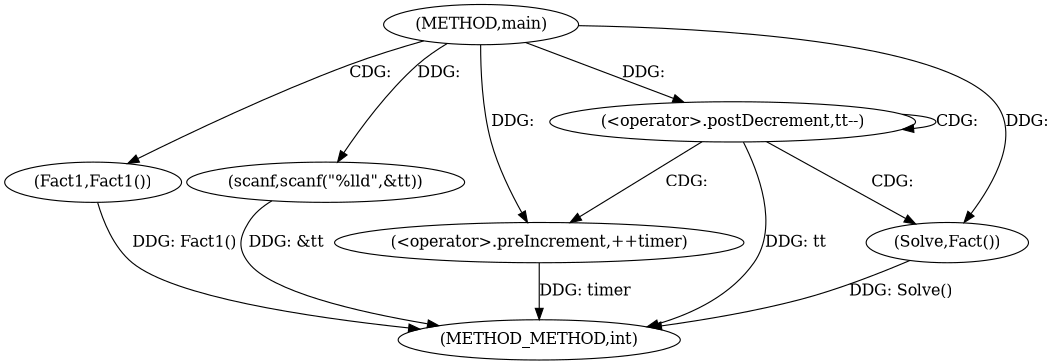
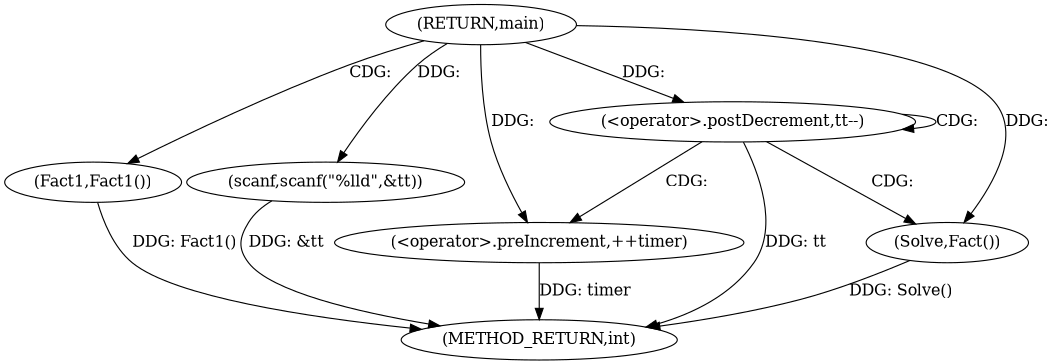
node "(METHOD,main)": label "(METHOD,main)" -> "(RETURN,main)"
node "(METHOD_METHOD,int)": label "(METHOD_METHOD,int)" -> "(METHOD_RETURN,int)"
